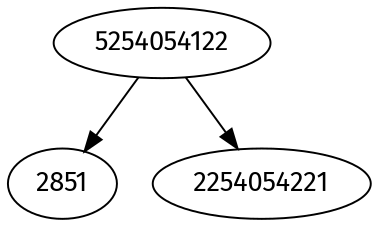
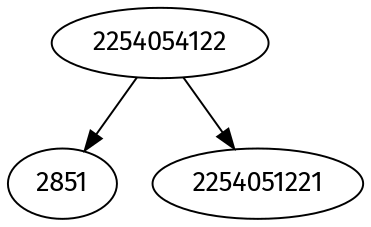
node "5254054122": label "5254054122" -> "2254054122"
node "2254054221": label "2254054221" -> "2254051221"
